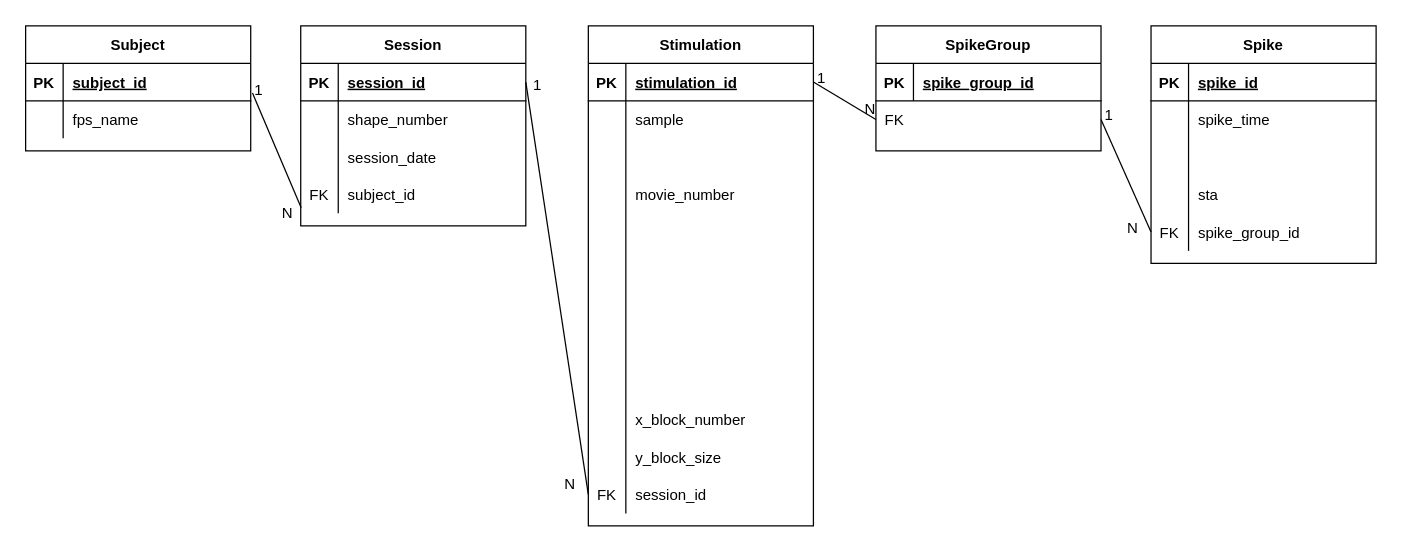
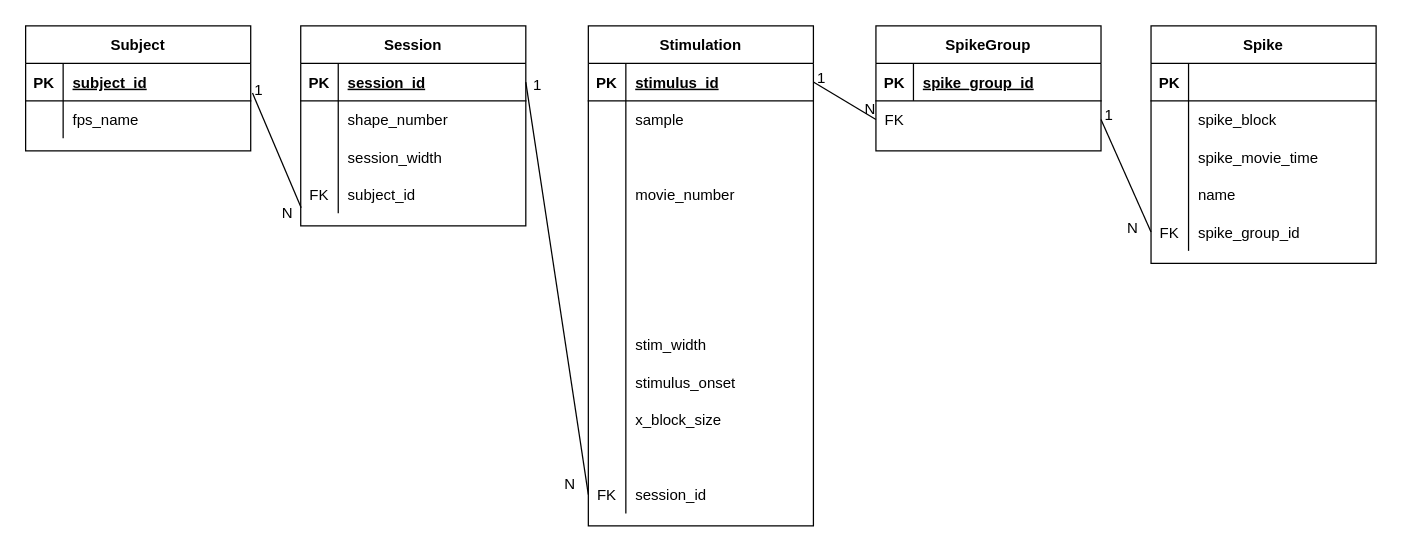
node "spike_id": removed
node "stimulation_id": label "stimulation_id" -> "stimulus_id"
node "spike_time": label "spike_time" -> "spike_block"
node "spike_movie_time": added
node "session_date": label "session_date" -> "session_width"
node "sta": label "sta" -> "name"
node "stim_width": added
node "stimulus_onset": added
node "x_block_number": label "x_block_number" -> "x_block_size"
node "y_block_size": removed
